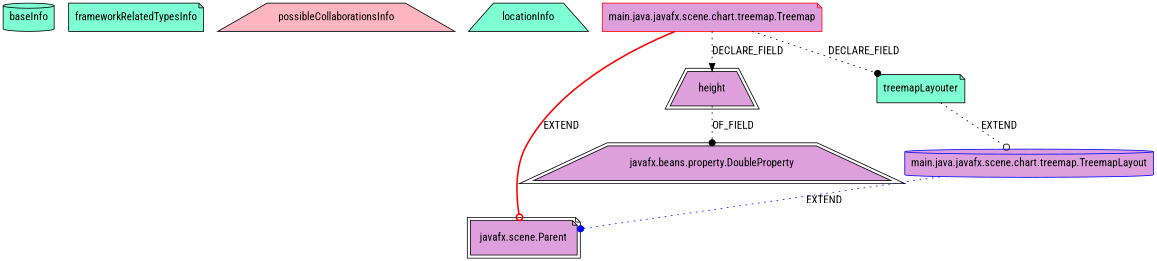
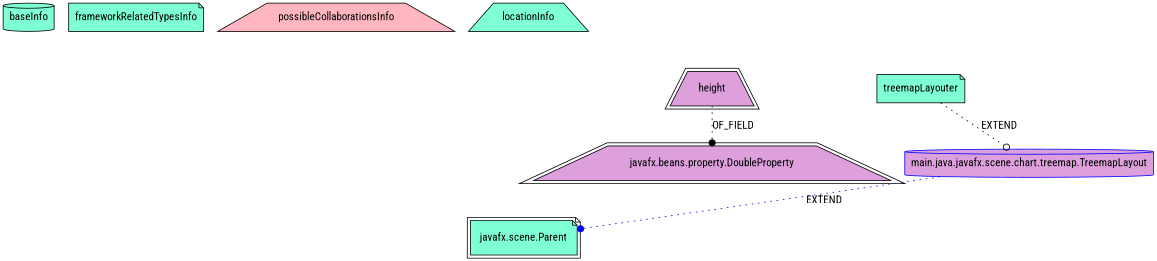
node "main.java.javafx.scene.chart.treemap.Treemap": removed
node "javafx.scene.Parent": fillcolor plum -> aquamarine
